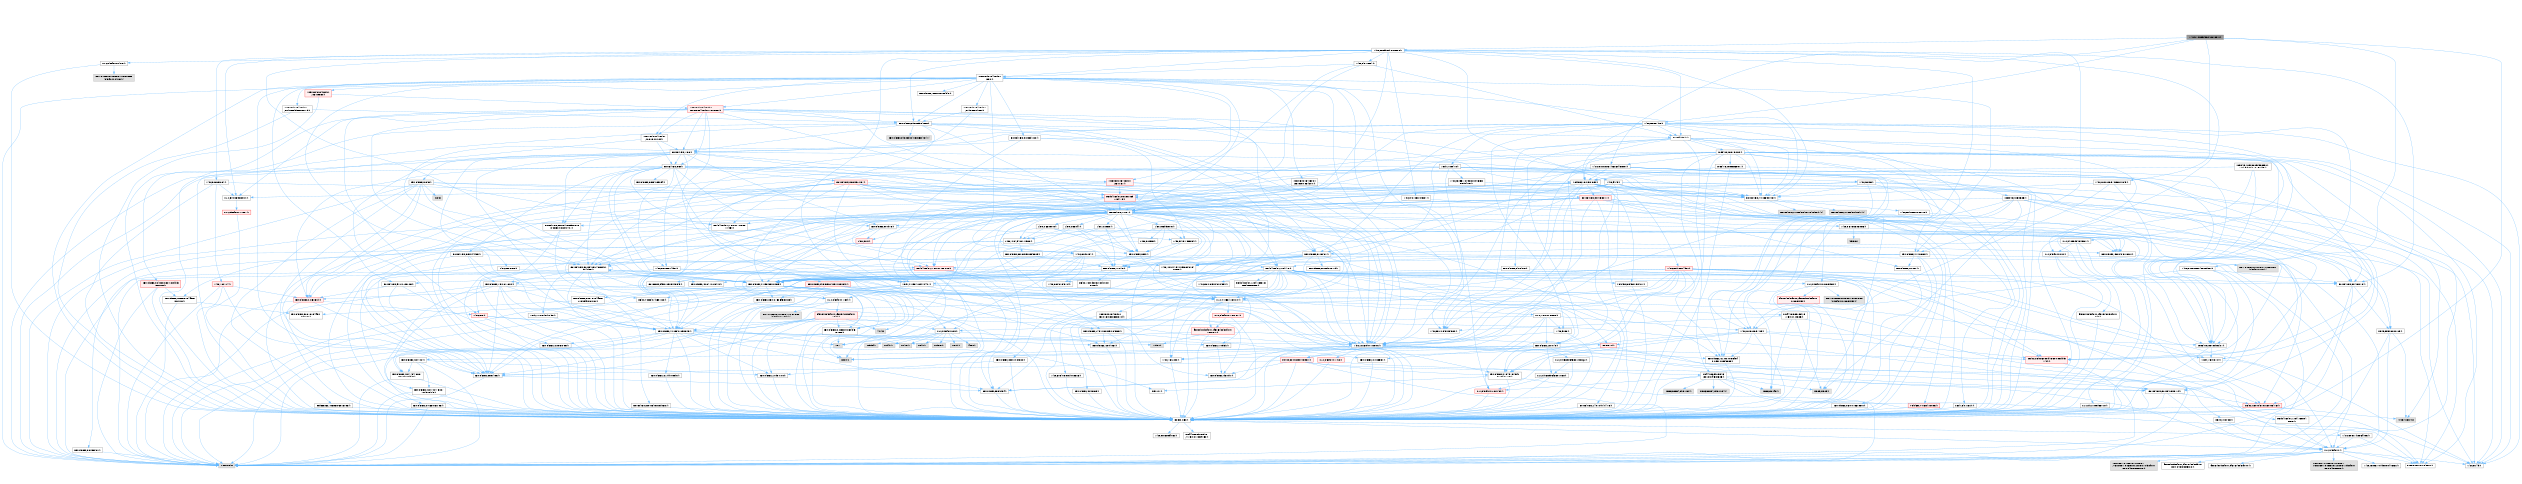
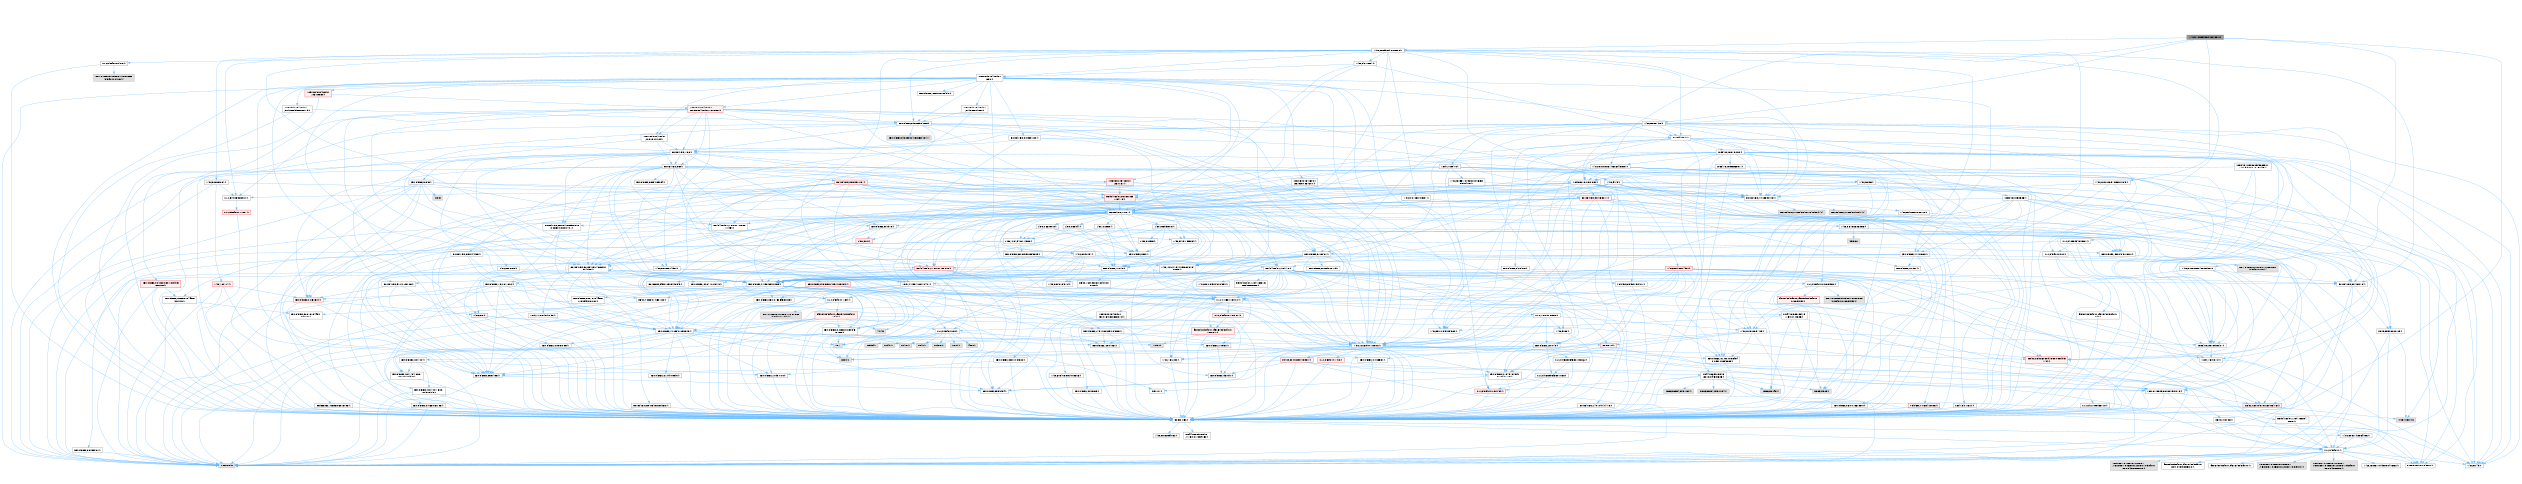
node "Containers/ContainersFwd.h": label "Containers/ContainersFwd.h" -> "MemoryBase/ContainersFwd.h"
node "UBT_COMPILED_PLATFORM /UBT_COMPILED_PLATFORMPlatform.h": added
